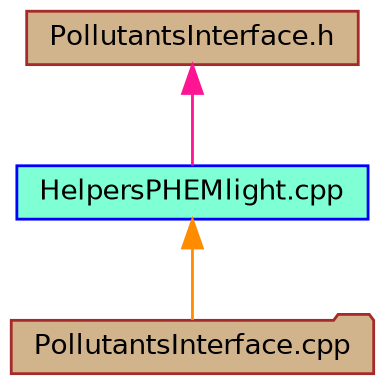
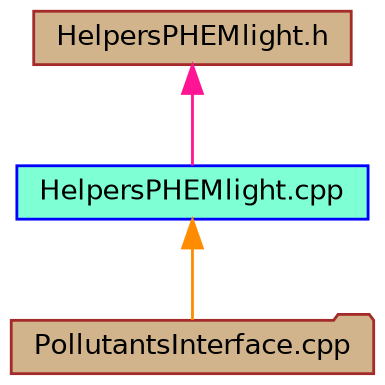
node "PollutantsInterface.h": label "PollutantsInterface.h" -> "HelpersPHEMlight.h"
